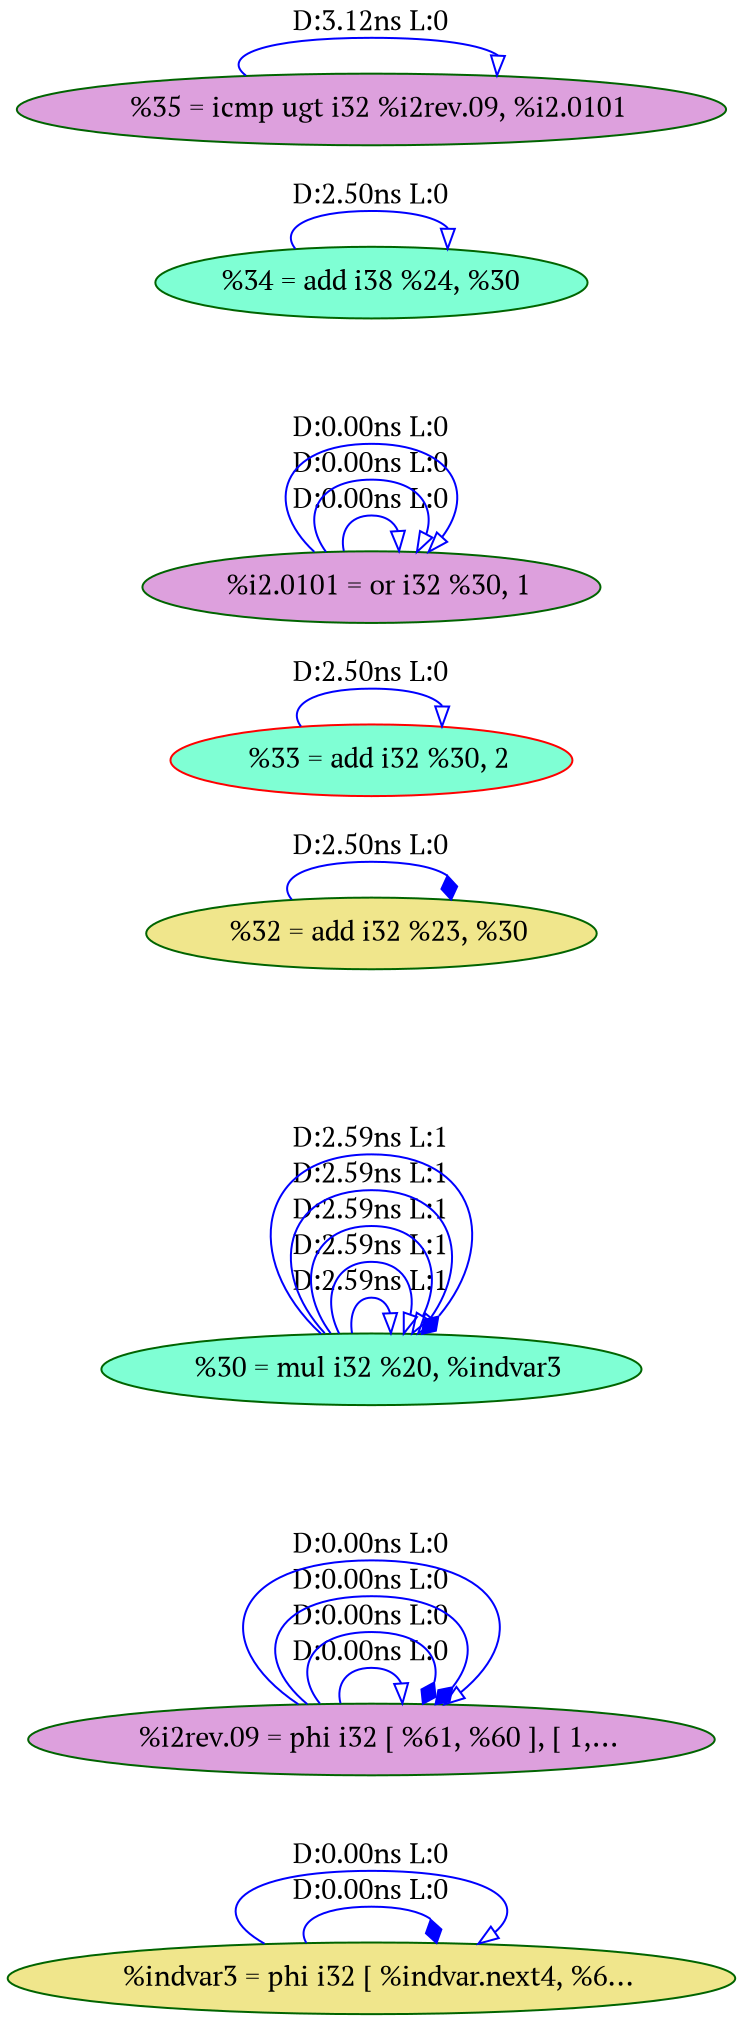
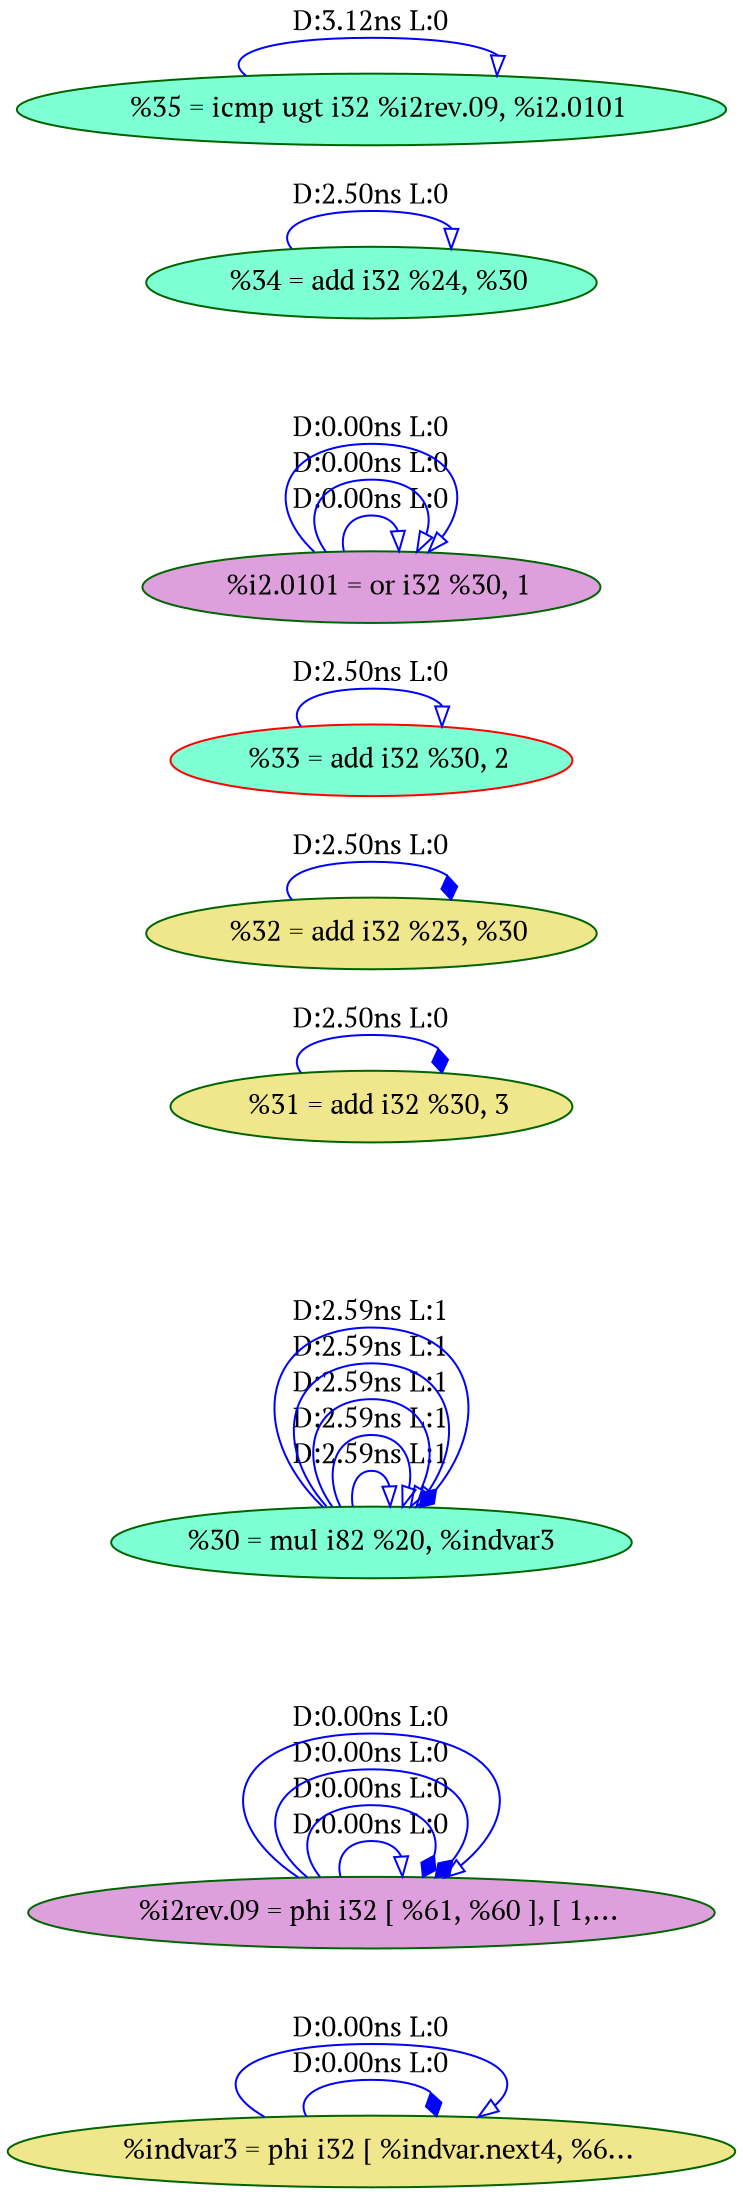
node "%35 = icmp ugt i32 %i2rev.09, %i2.0101": fillcolor plum -> aquamarine
node "%34 = add i38 %24, %30": label "%34 = add i38 %24, %30" -> "%34 = add i32 %24, %30"
node "%31 = add i32 %30, 3": added
node "%30 = mul i32 %20, %indvar3": label "%30 = mul i32 %20, %indvar3" -> "%30 = mul i82 %20, %indvar3"
